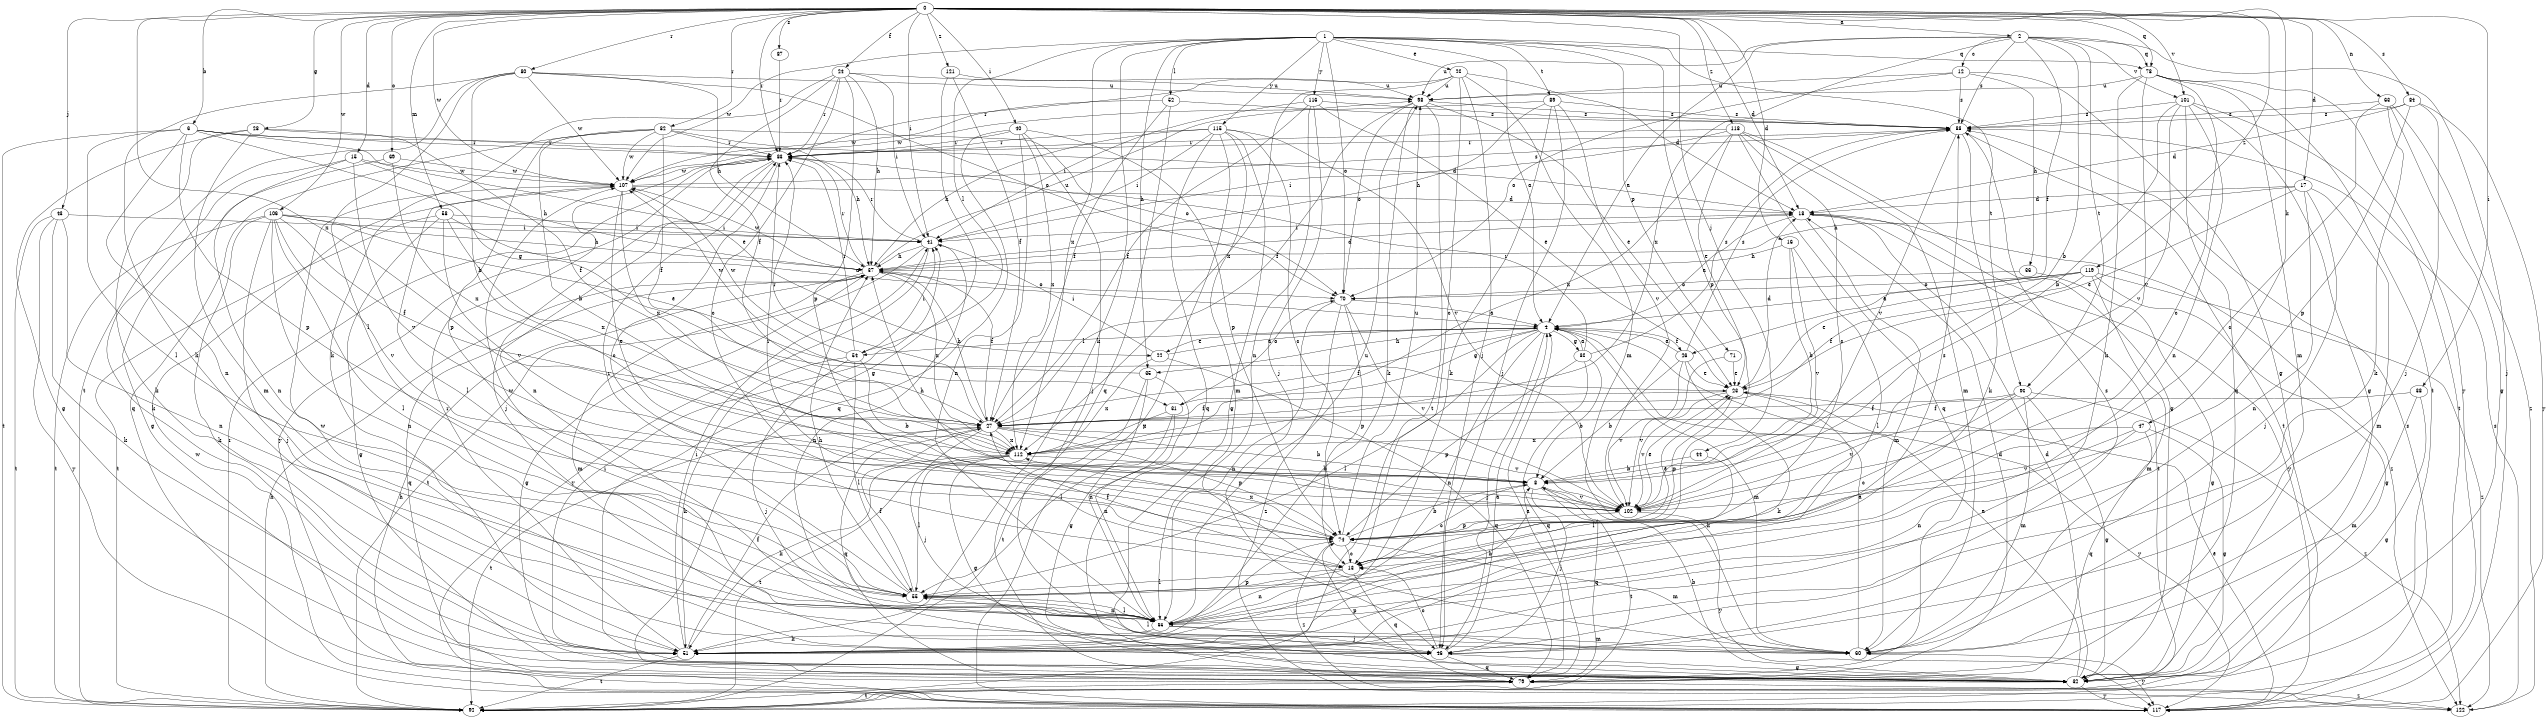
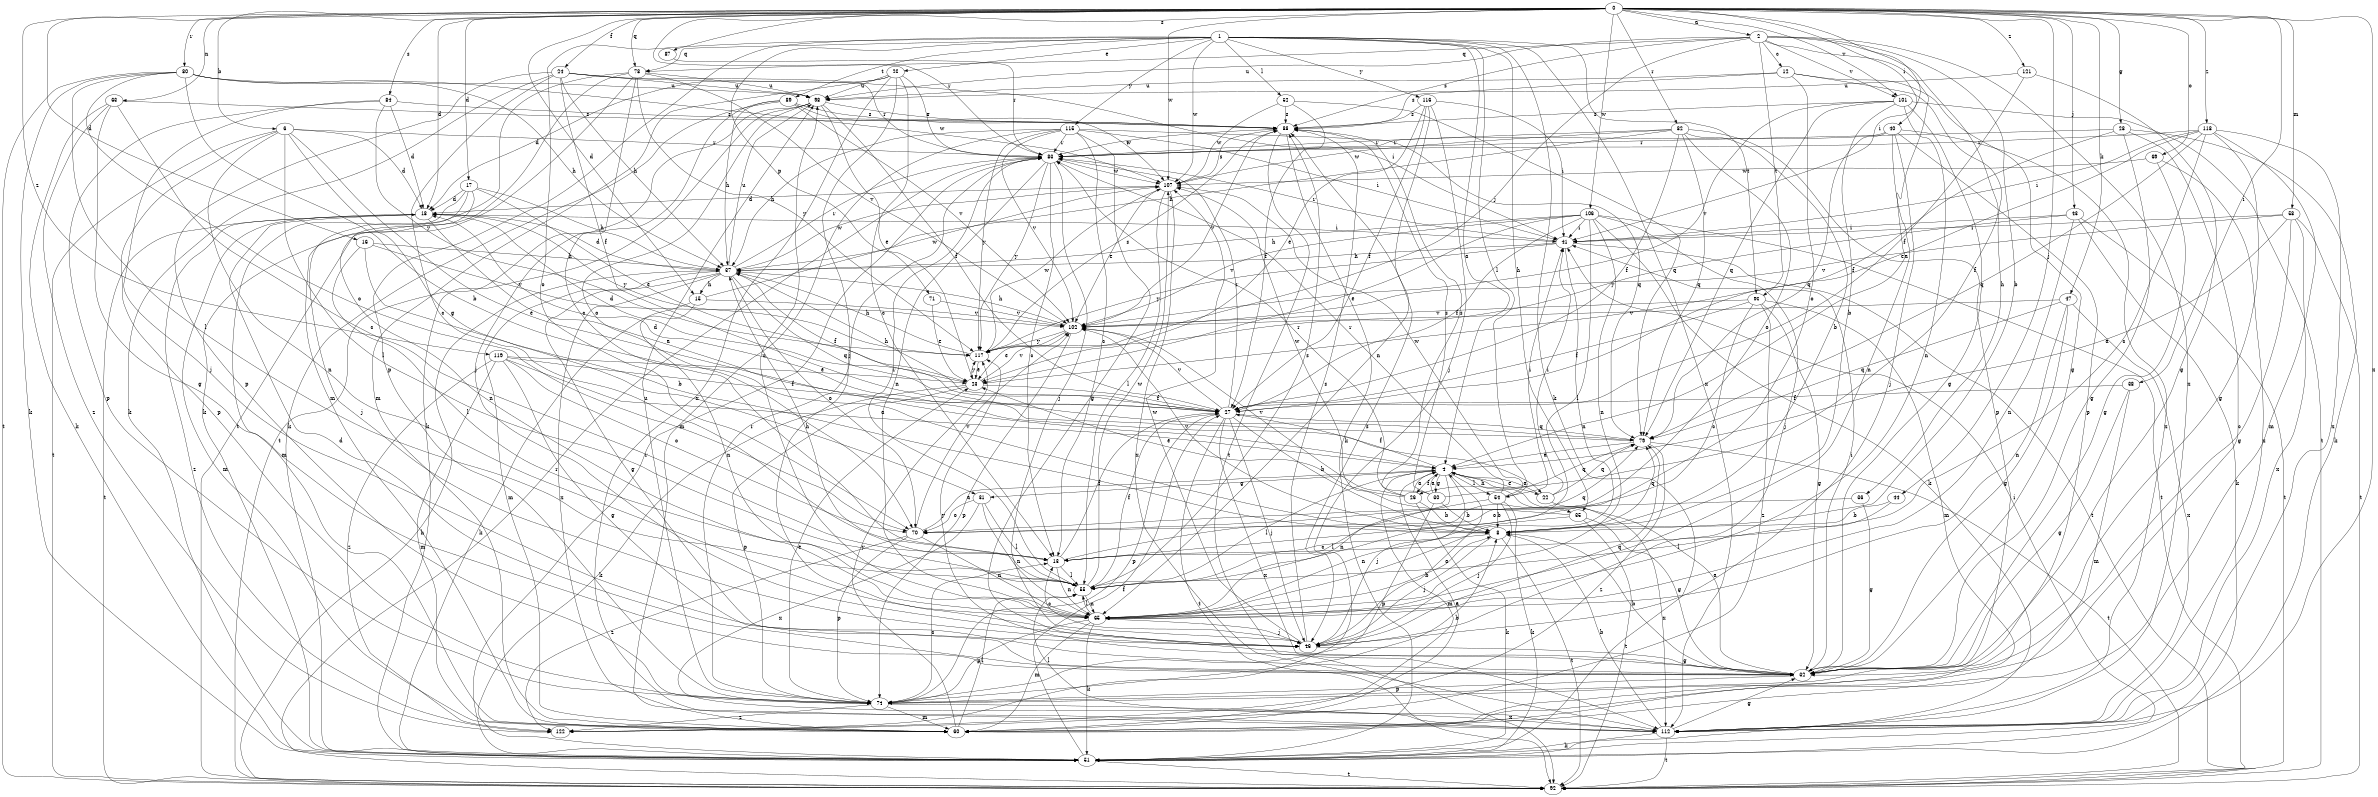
edge "15" -> "37": reversed
edge "28" -> "60": label "m" -> "c"
